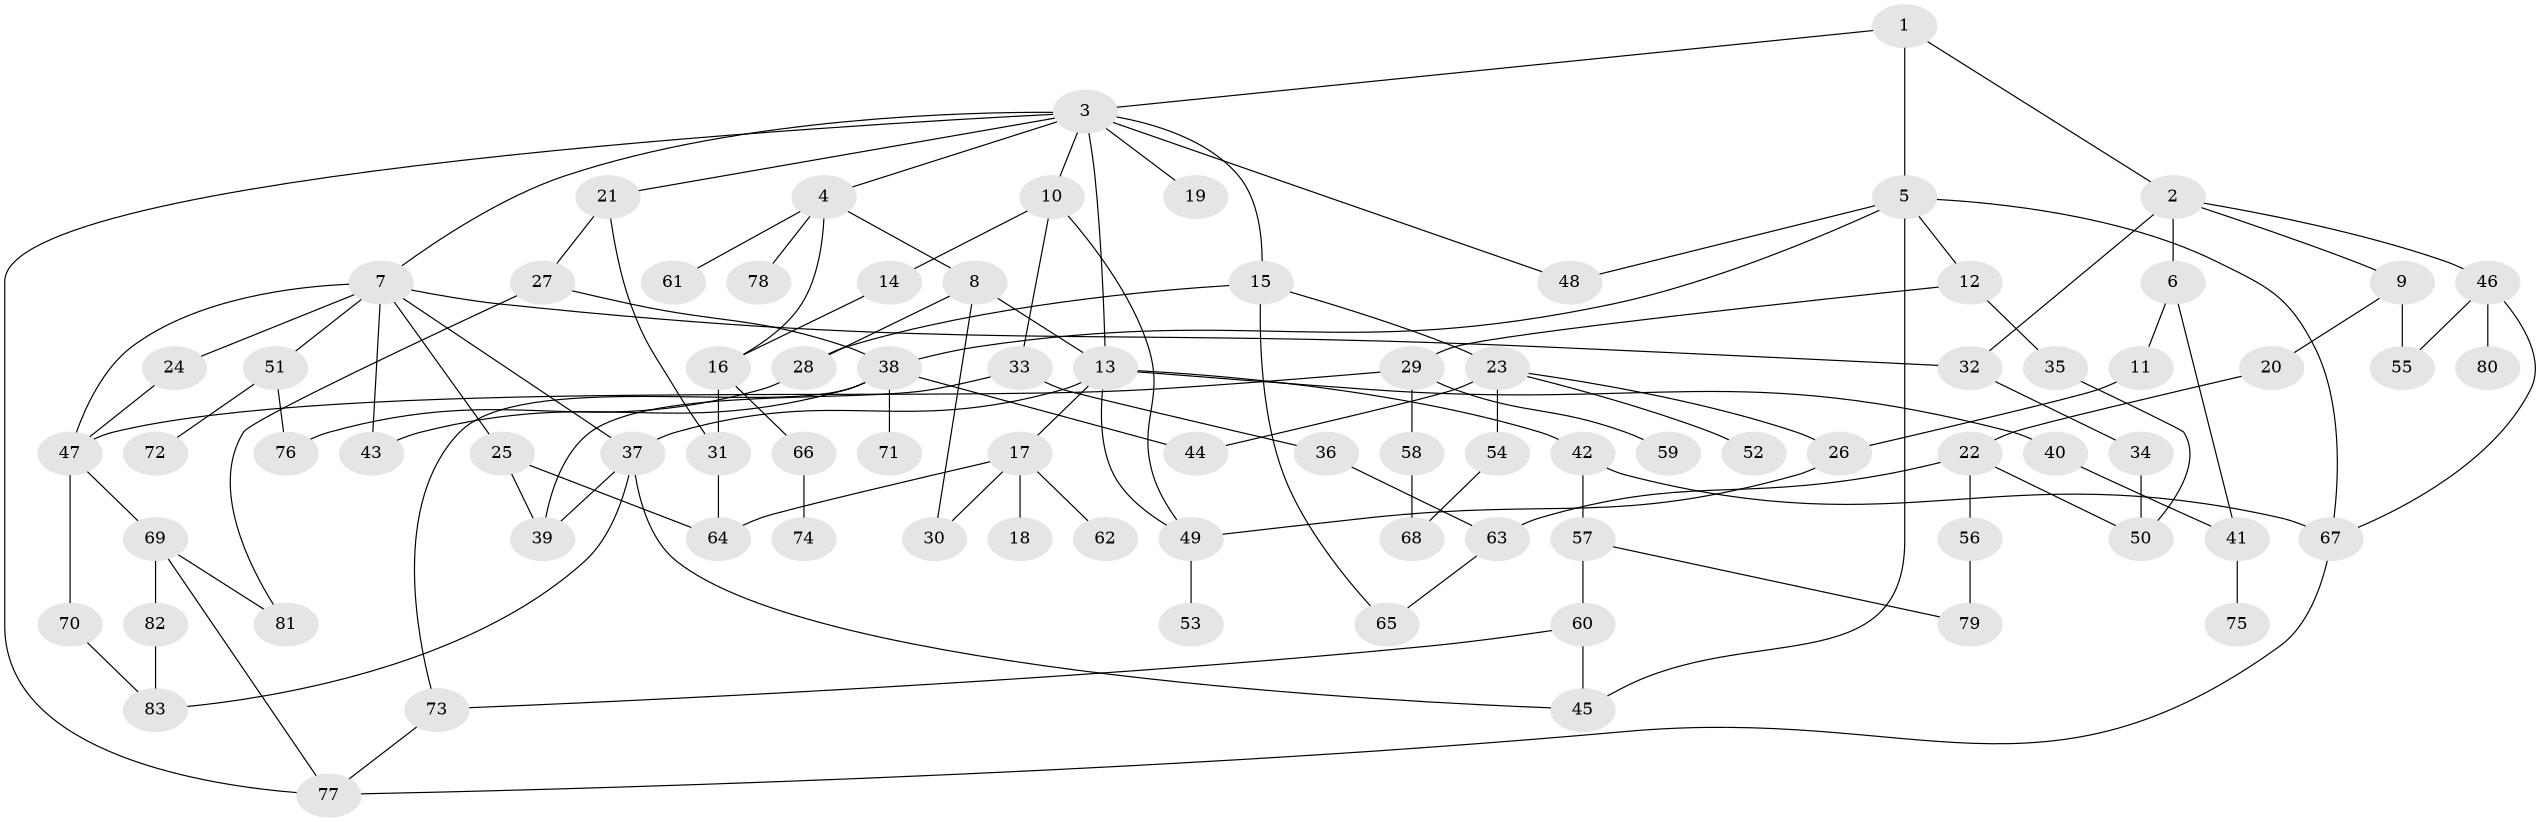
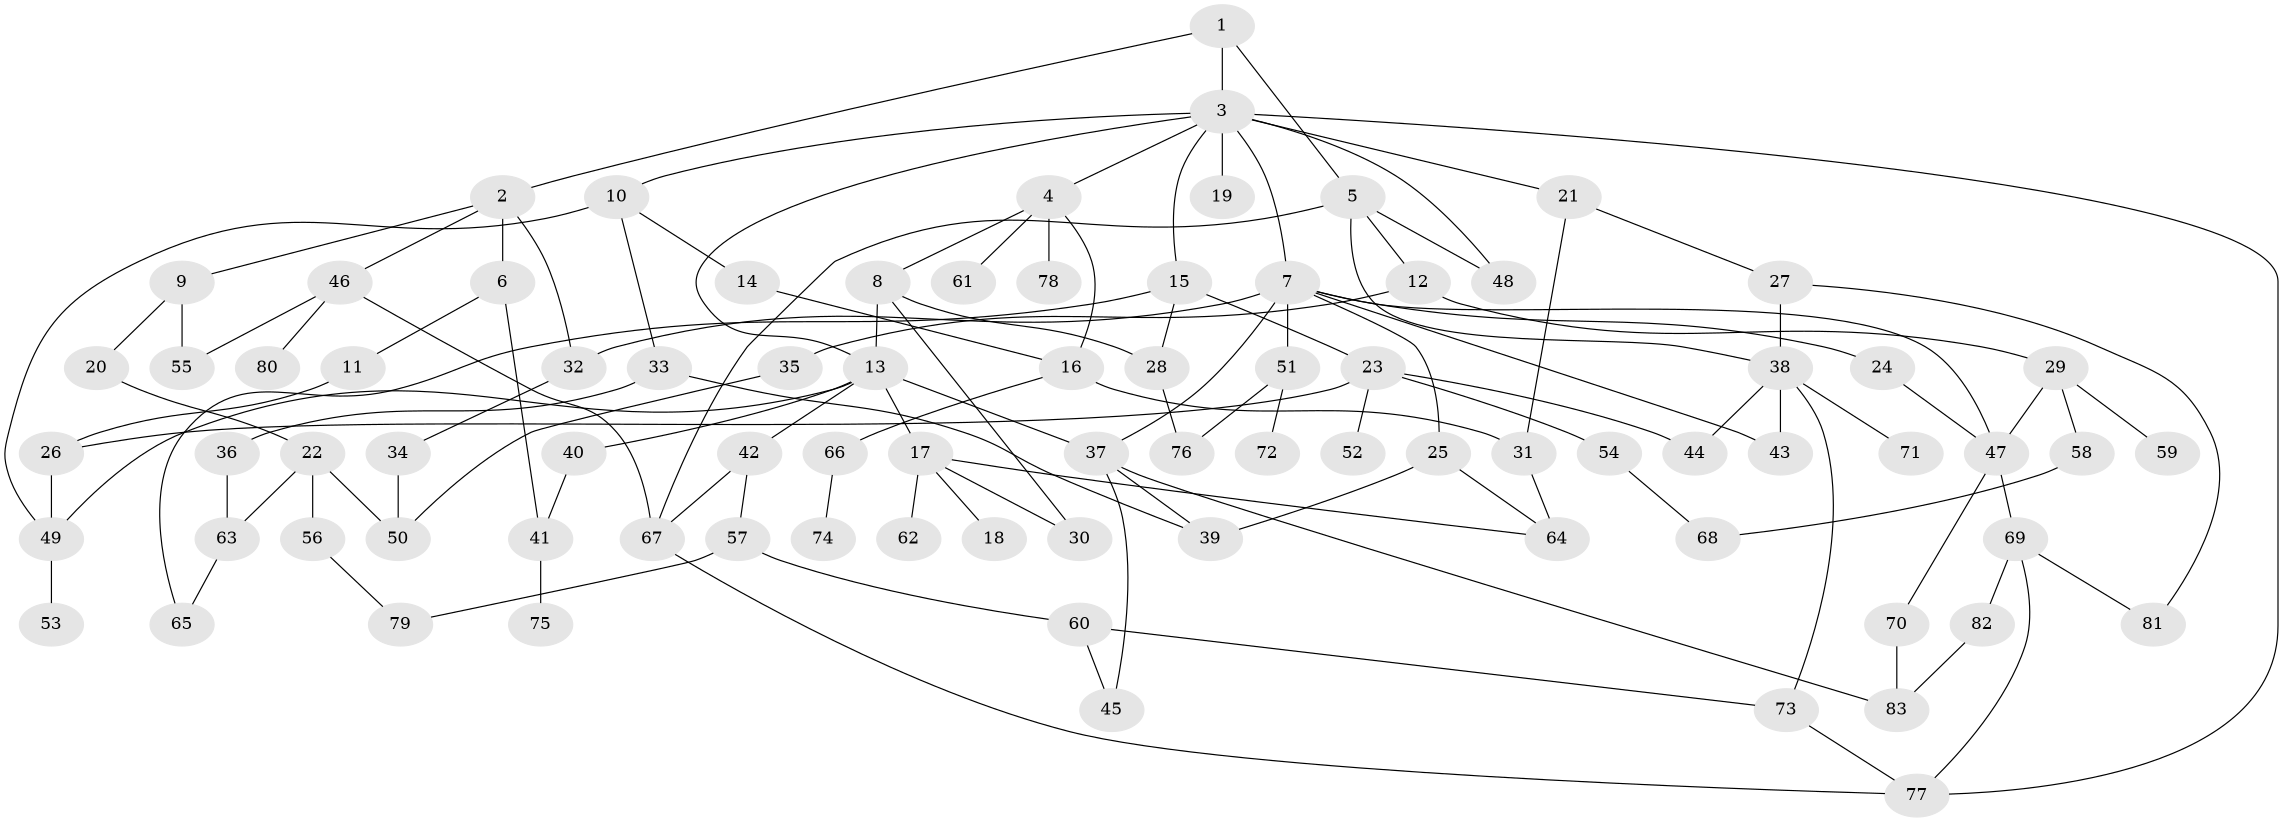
edge "5" -- "45": removed
